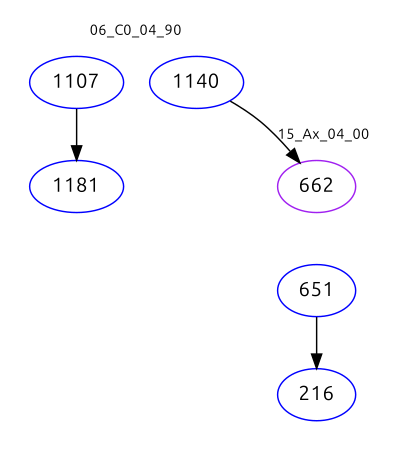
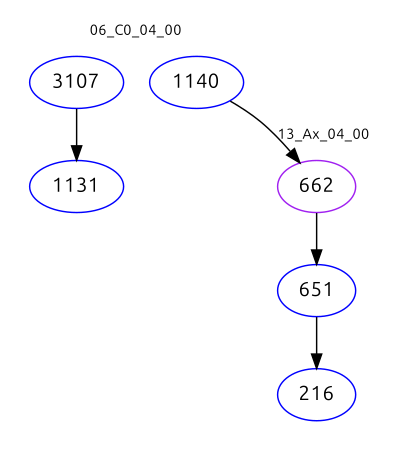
cluster "06_C0_04_90": label "06_C0_04_90" -> "06_C0_04_00"
node "1107": label "1107" -> "3107"
cluster "15_Ax_04_00": label "15_Ax_04_00" -> "13_Ax_04_00"
node "1181": label "1181" -> "1131"
edge "662" -> "651": added
